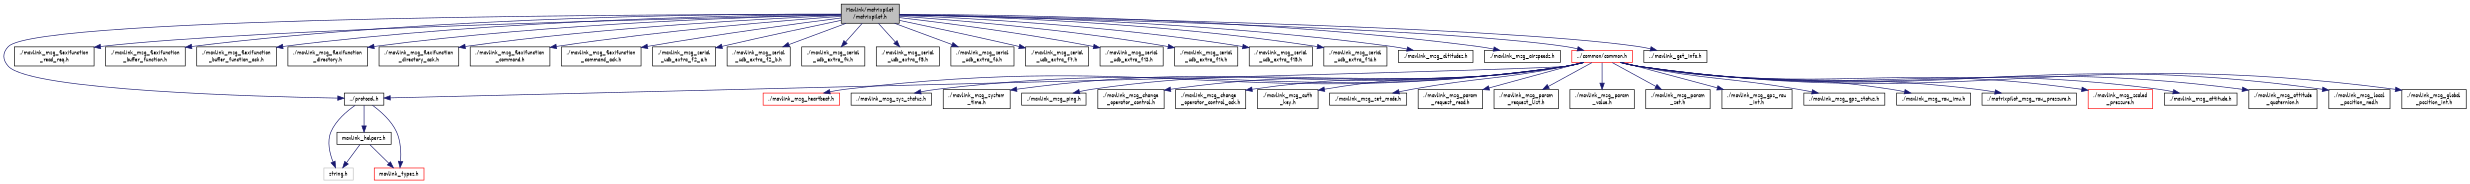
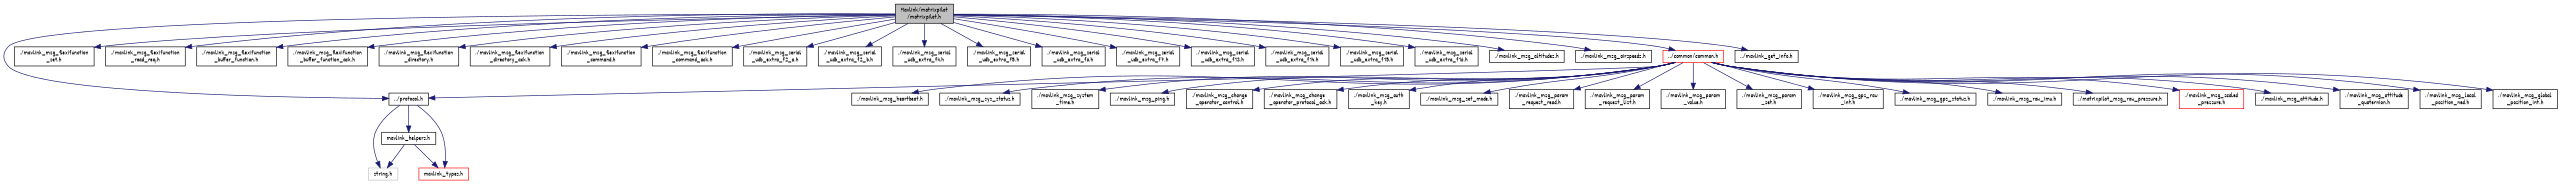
node "./mavlink_msg_flexifunction _set.h": added
node "./mavlink_msg_heartbeat.h": color red -> black
node "./mavlink_msg_change _operator_control_ack.h": label "./mavlink_msg_change _operator_control_ack.h" -> "./mavlink_msg_change _operator_protocol_ack.h"
